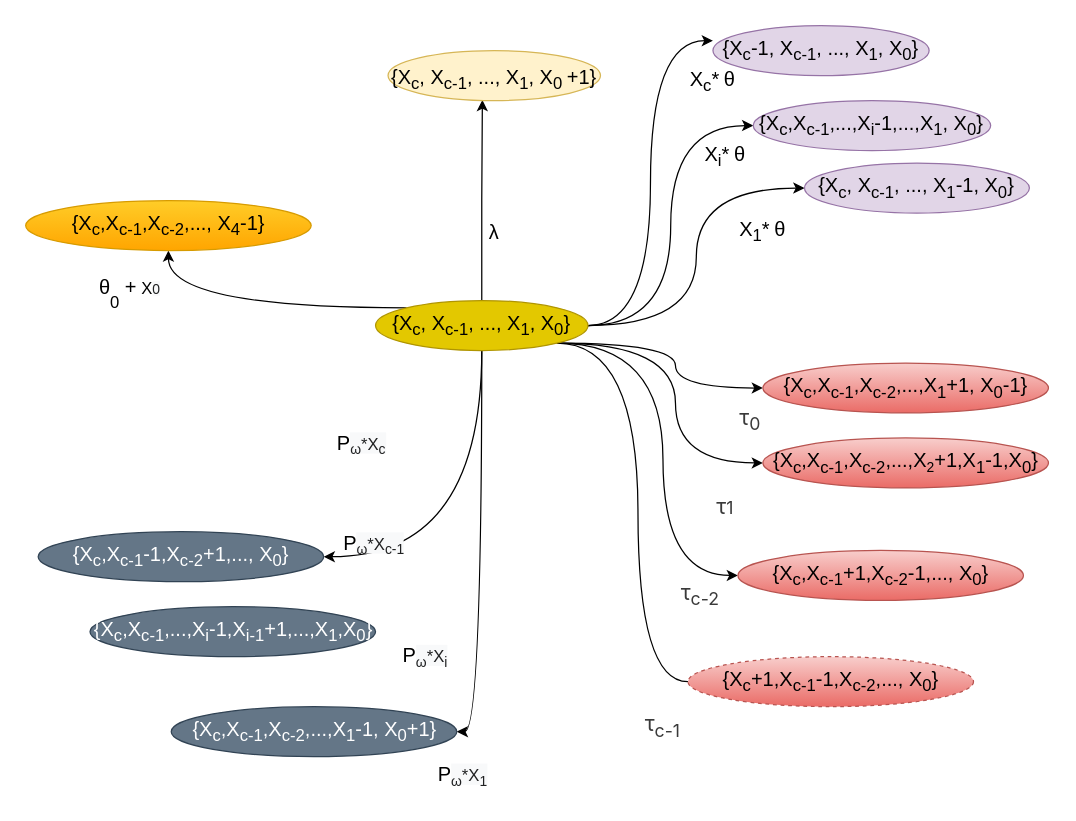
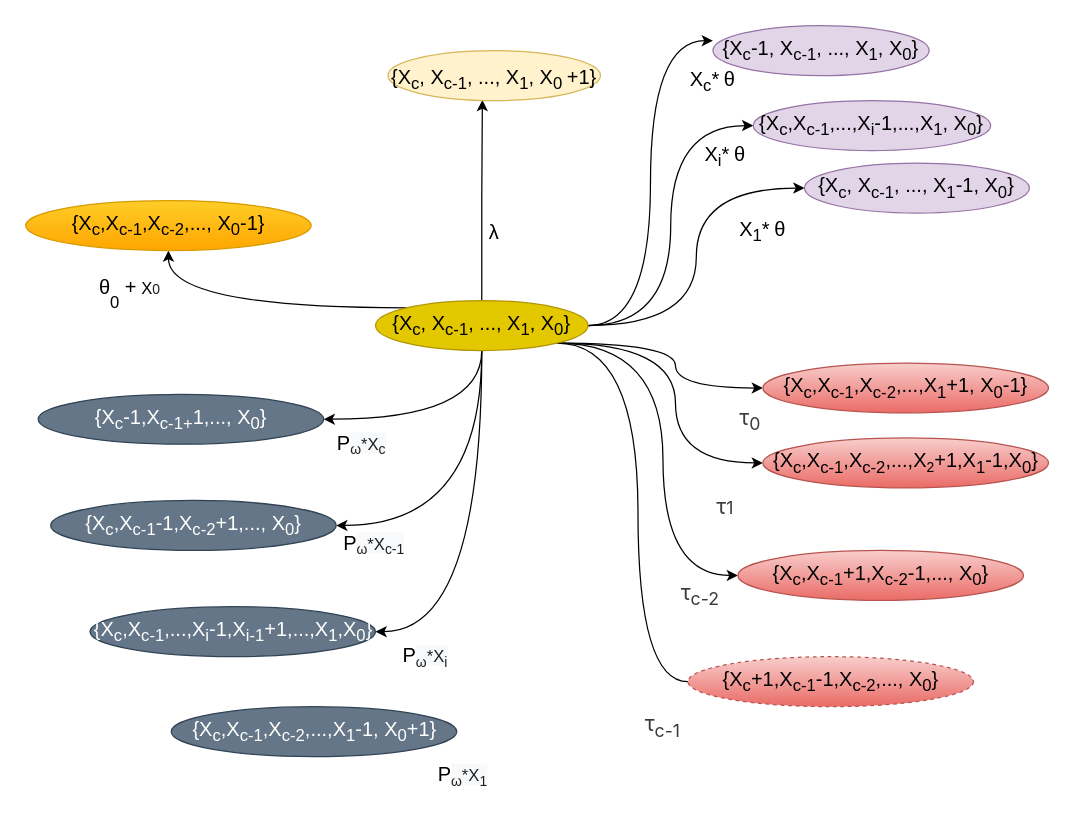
node "{Xc,Xc-1,Xc-2,..., X4-1}": label "{Xc,Xc-1,Xc-2,..., X4-1}" -> "{Xc,Xc-1,Xc-2,..., X0-1}"
edge "{Xc, Xc-1, ..., X1, X0}" -> "{Xc-1,Xc-1+1,..., X0}": added
node "{Xc-1,Xc-1+1,..., X0}": added
edge "{Xc, Xc-1, ..., X1, X0}" -> "{Xc,Xc-1,...,Xi-1,Xi-1+1,...,X1,X0}": added
node "{Xc,Xc-1-1,Xc-2+1,..., X0}": moved (181, 557) -> (193, 526)
edge "{Xc, Xc-1, ..., X1, X0}" -> "{Xc,Xc-1,Xc-2,...,X1-1, X0+1}": removed
